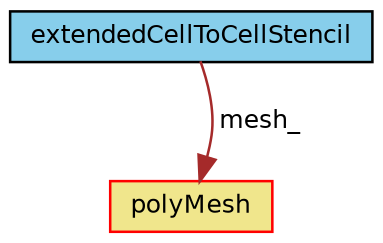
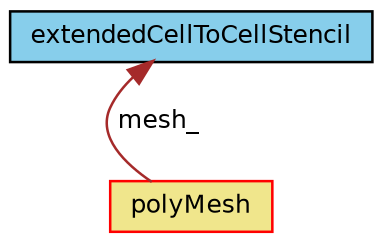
edge "extendedCellToCellStencil" -> "polyMesh": reversed
